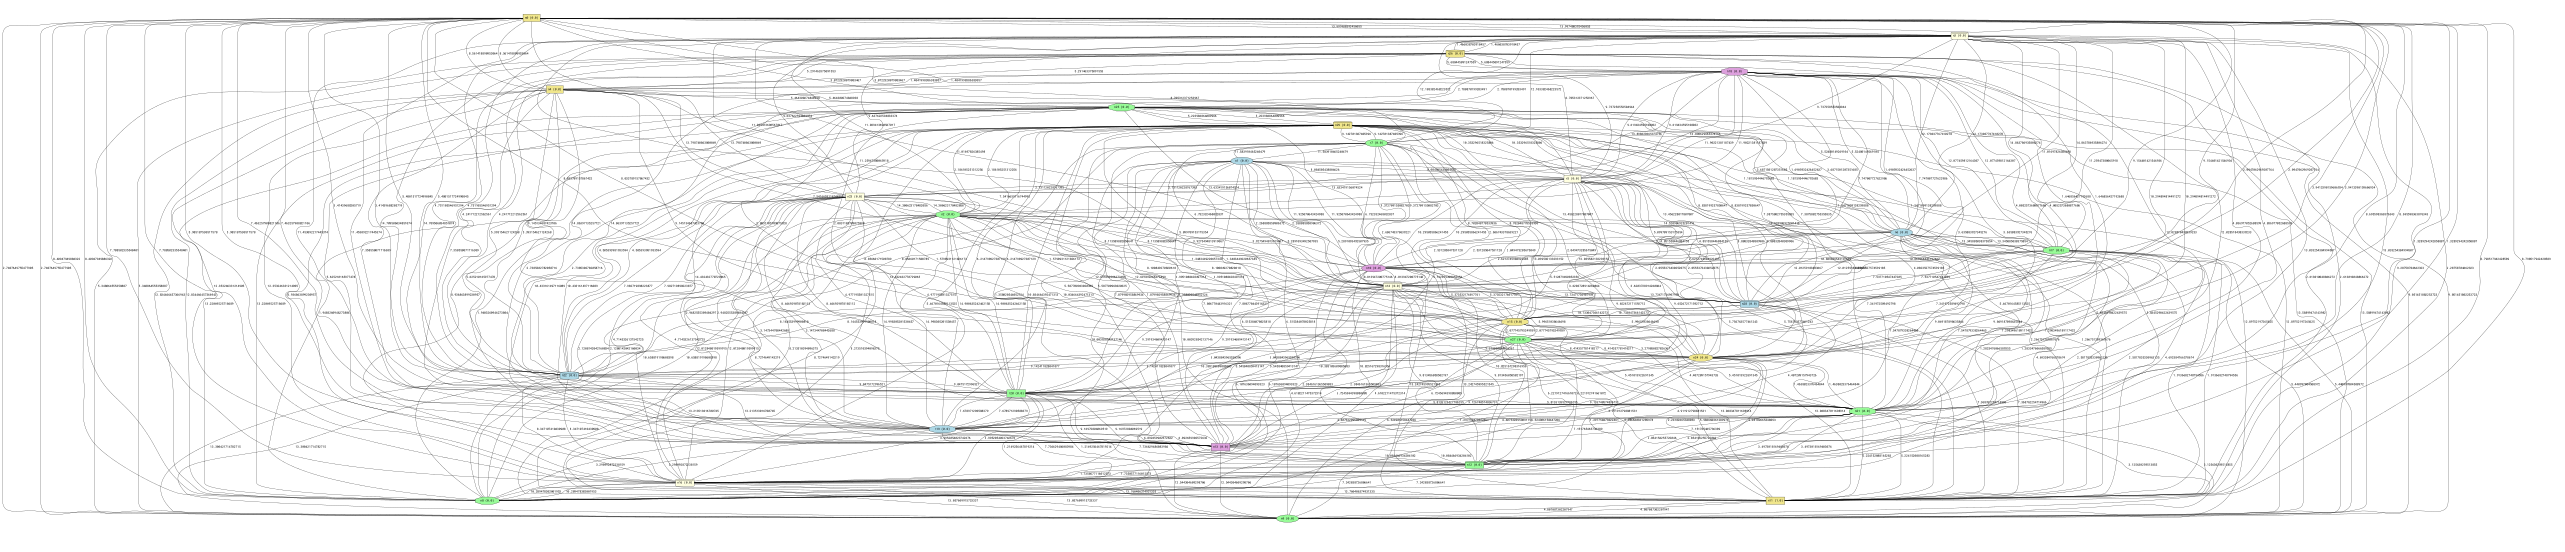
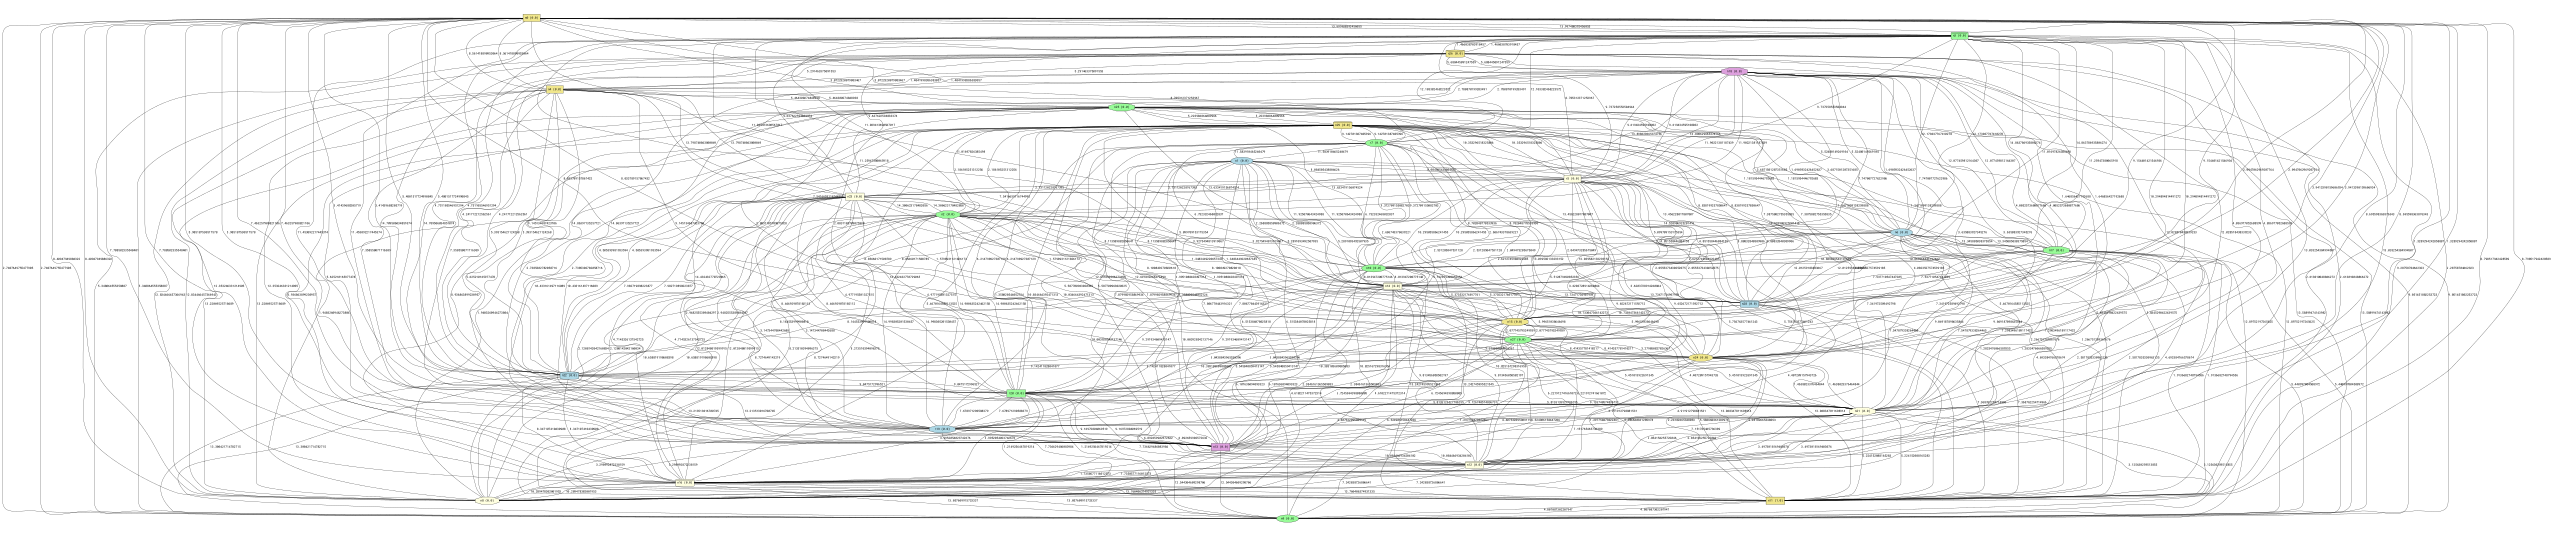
node "n3 (0.0)": fillcolor lightyellow -> palegreen
node "n10 (0.0)": fillcolor plum -> palegreen
node "n21 (0.0)": fillcolor palegreen -> lightyellow
node "n12 (0.0)": fillcolor palegreen -> lightyellow
node "n8 (0.0)": fillcolor palegreen -> lightyellow
